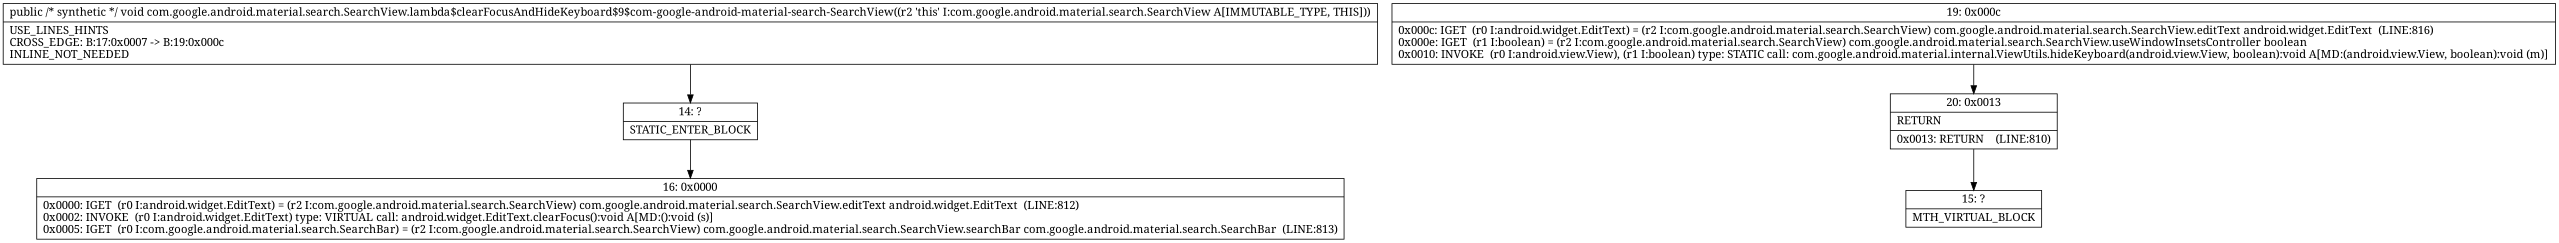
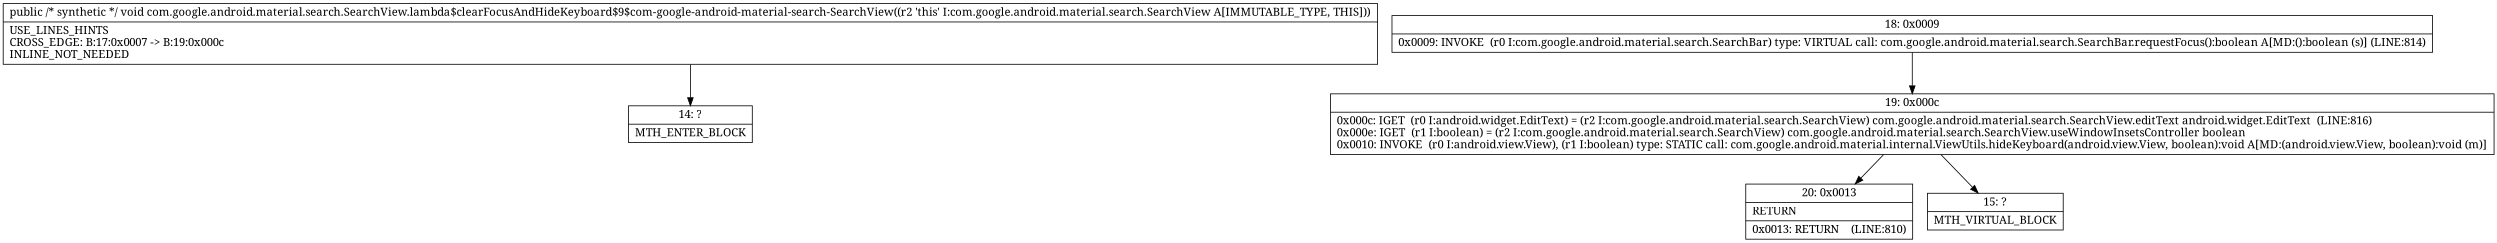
node "18: 0x0009": added
node "14: ?": text "STATIC_ENTER_BLOCK" -> "MTH_ENTER_BLOCK"
edge "20: 0x0013" -> "15: ?": now "19: 0x000c" -> "15: ?"
node "16: 0x0000": removed
